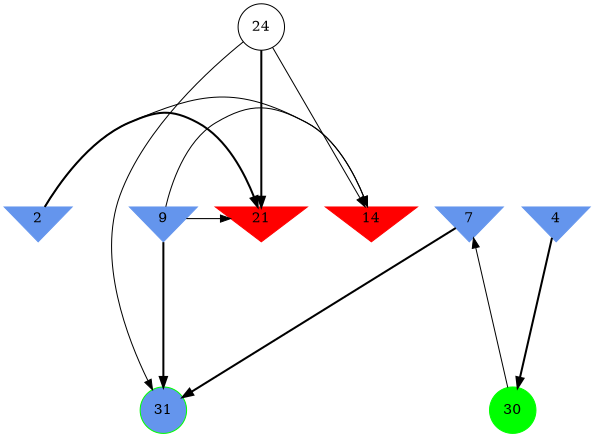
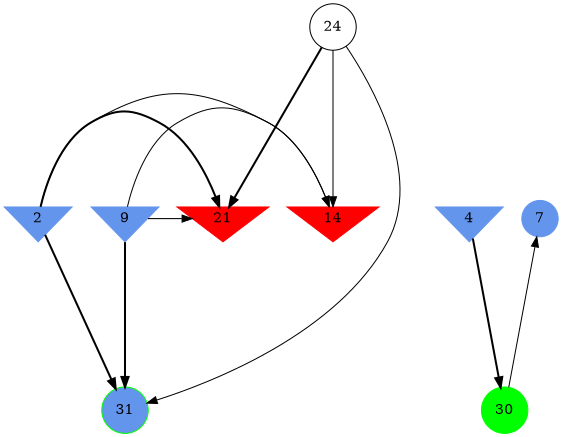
node "7": shape invtriangle -> circle
edge "7" -> "31": now "2" -> "31"
